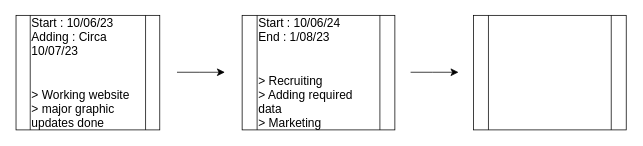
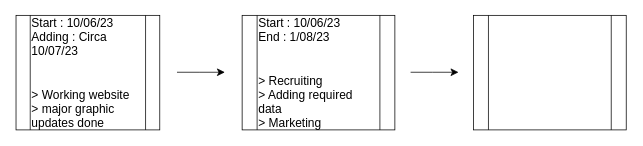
node "Start : 10/06/24 End : 1/08/23 > Recruiting > Adding required data > Marketing": label "Start : 10/06/24 End : 1/08/23 > Recruiting > Adding required data > Marketing" -> "Start : 10/06/23 End : 1/08/23 > Recruiting > Adding required data > Marketing"
